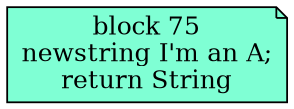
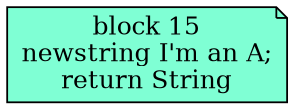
node "block 75 newstring I'm an A; return String": label "block 75 newstring I'm an A; return String" -> "block 15 newstring I'm an A; return String"
